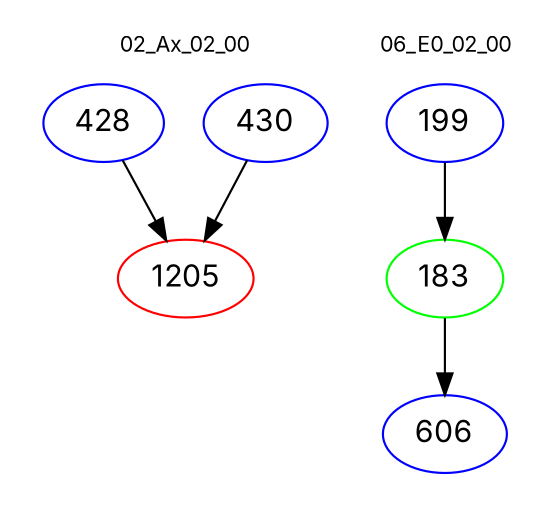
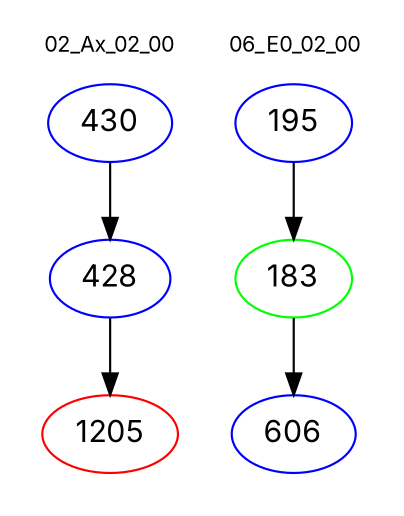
node "199": label "199" -> "195"
edge "430" -> "1205": now "430" -> "428"
